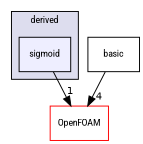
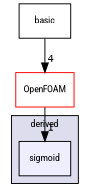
edge "sigmoid" -> "OpenFOAM": reversed
